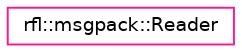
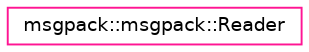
node "rfl::msgpack::Reader": label "rfl::msgpack::Reader" -> "msgpack::msgpack::Reader"
